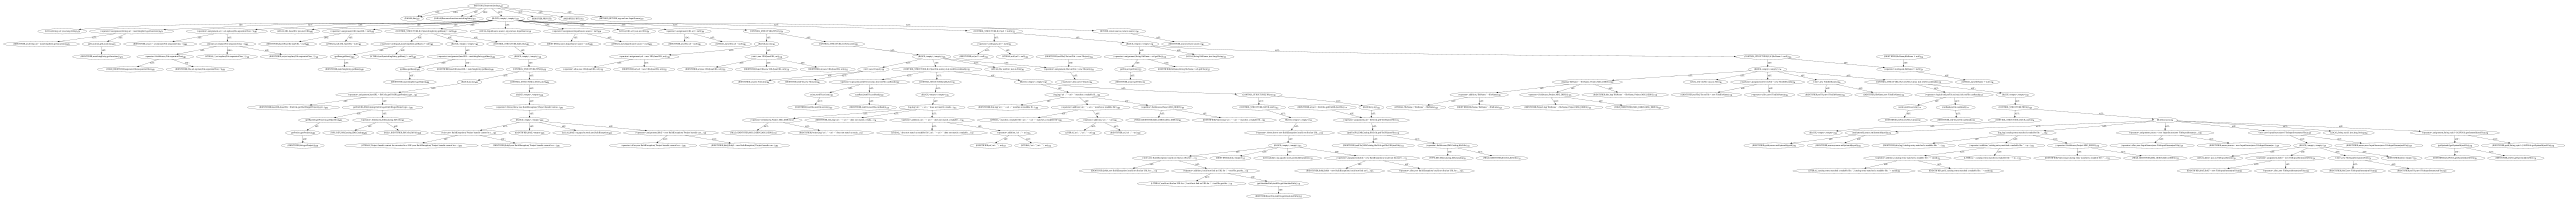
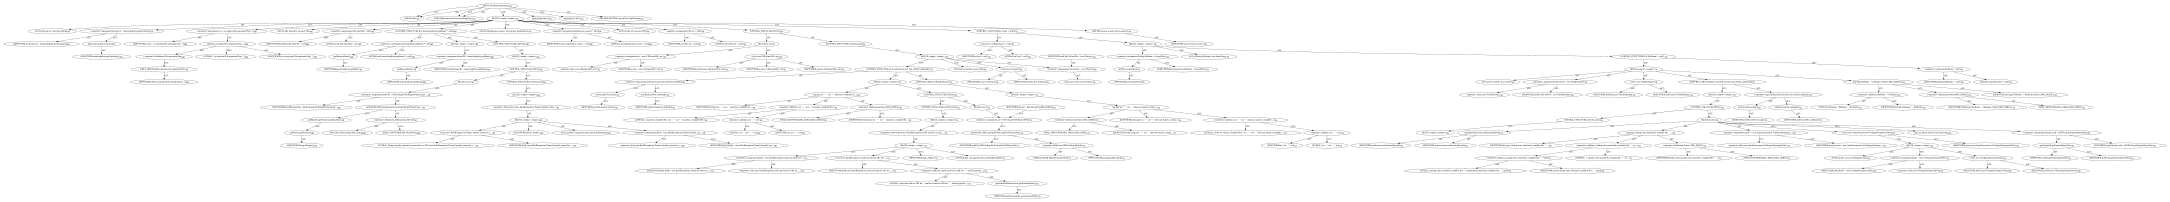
edge "(IDENTIFIER,fileName,fileName != null)" -> "(<operator>.notEquals,fileName != null)": reversed
edge "(<operator>.fieldAccess,File.separatorChar)" -> "(IDENTIFIER,File,uri.replace(File.separatorChar, '/'))": now "(FIELD_IDENTIFIER,separatorChar,separatorChar)" -> "(IDENTIFIER,File,uri.replace(File.separatorChar, '/'))"
node "(IDENTIFIER,$obj7,<empty>)": removed
